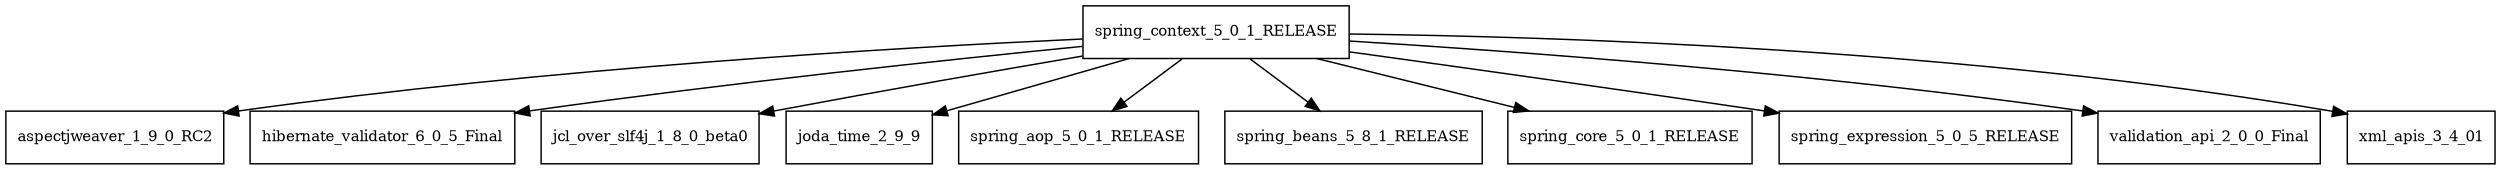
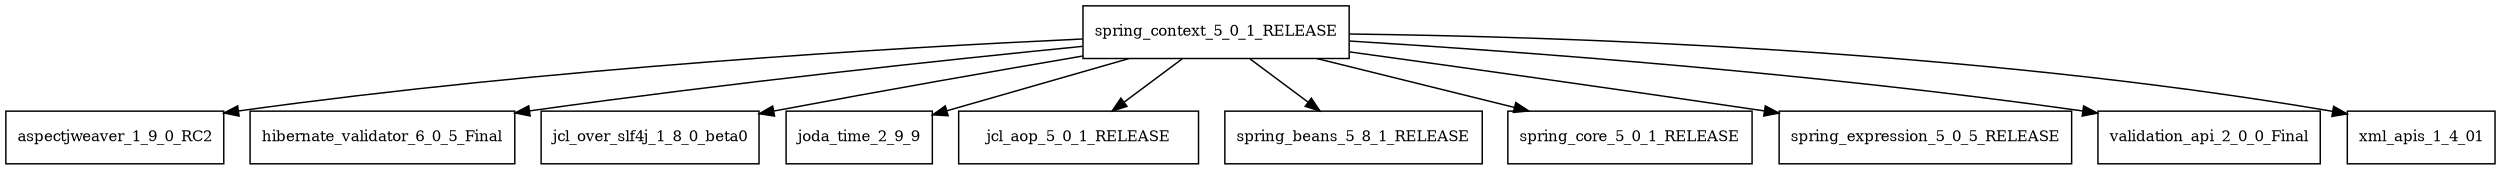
node "spring_aop_5_0_1_RELEASE": label "spring_aop_5_0_1_RELEASE" -> "jcl_aop_5_0_1_RELEASE"
node "xml_apis_3_4_01": label "xml_apis_3_4_01" -> "xml_apis_1_4_01"
